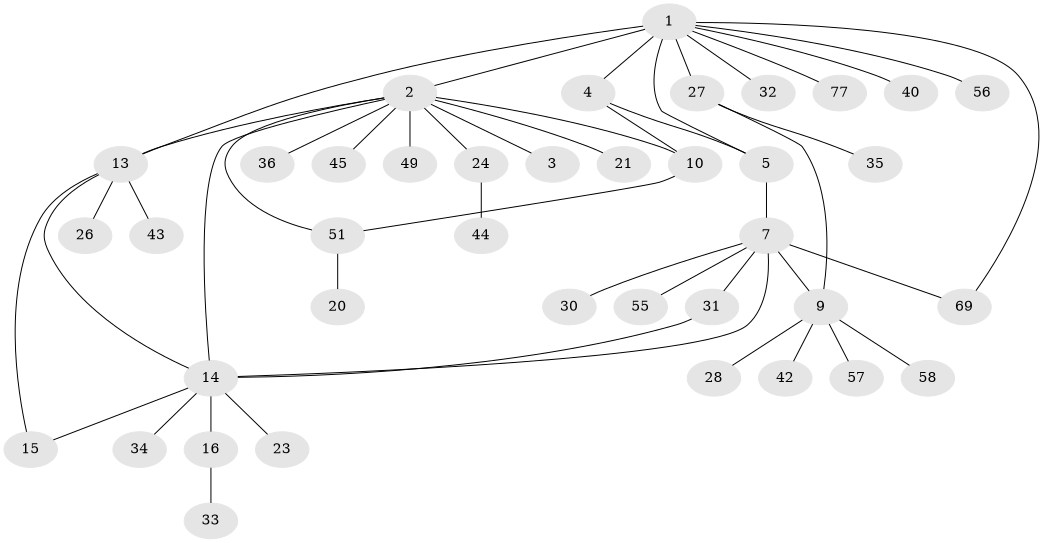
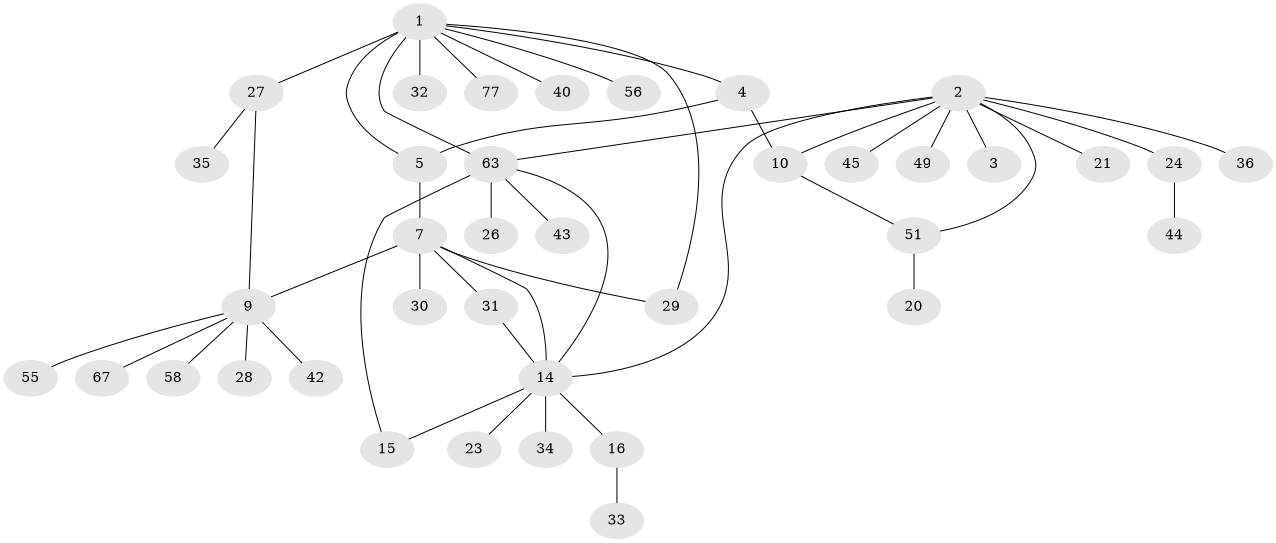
edge "1" -- "2": removed
node "13": label "13" -> "63"
edge "7" -- "55": now "9" -- "55"
node "69": label "69" -> "29"
node "57": label "57" -> "67"
